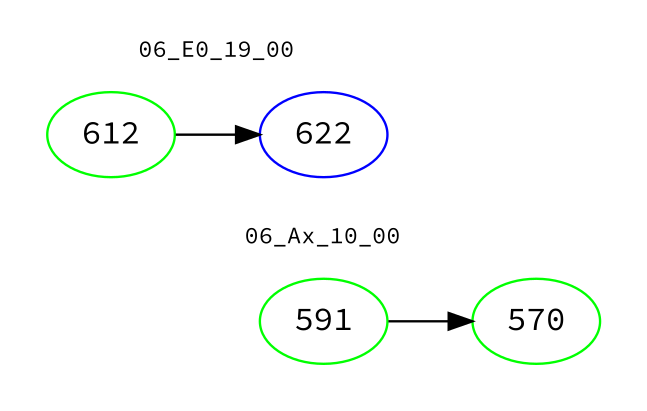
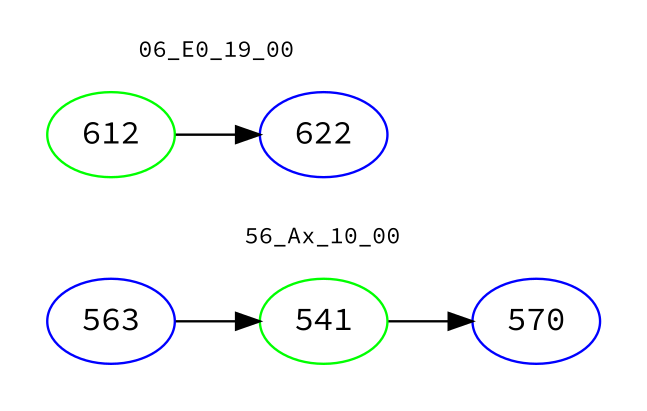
cluster "06_Ax_10_00": label "06_Ax_10_00" -> "56_Ax_10_00"
node "563": added
node "591": label "591" -> "541"
node "570": color green -> blue
